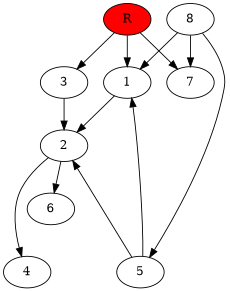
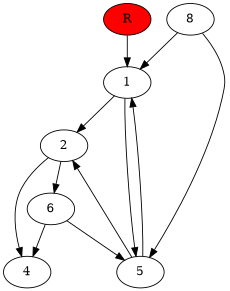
node "3": removed
node "7": removed
edge "1" -> "5": added
edge "6" -> "4": added
edge "6" -> "5": added
